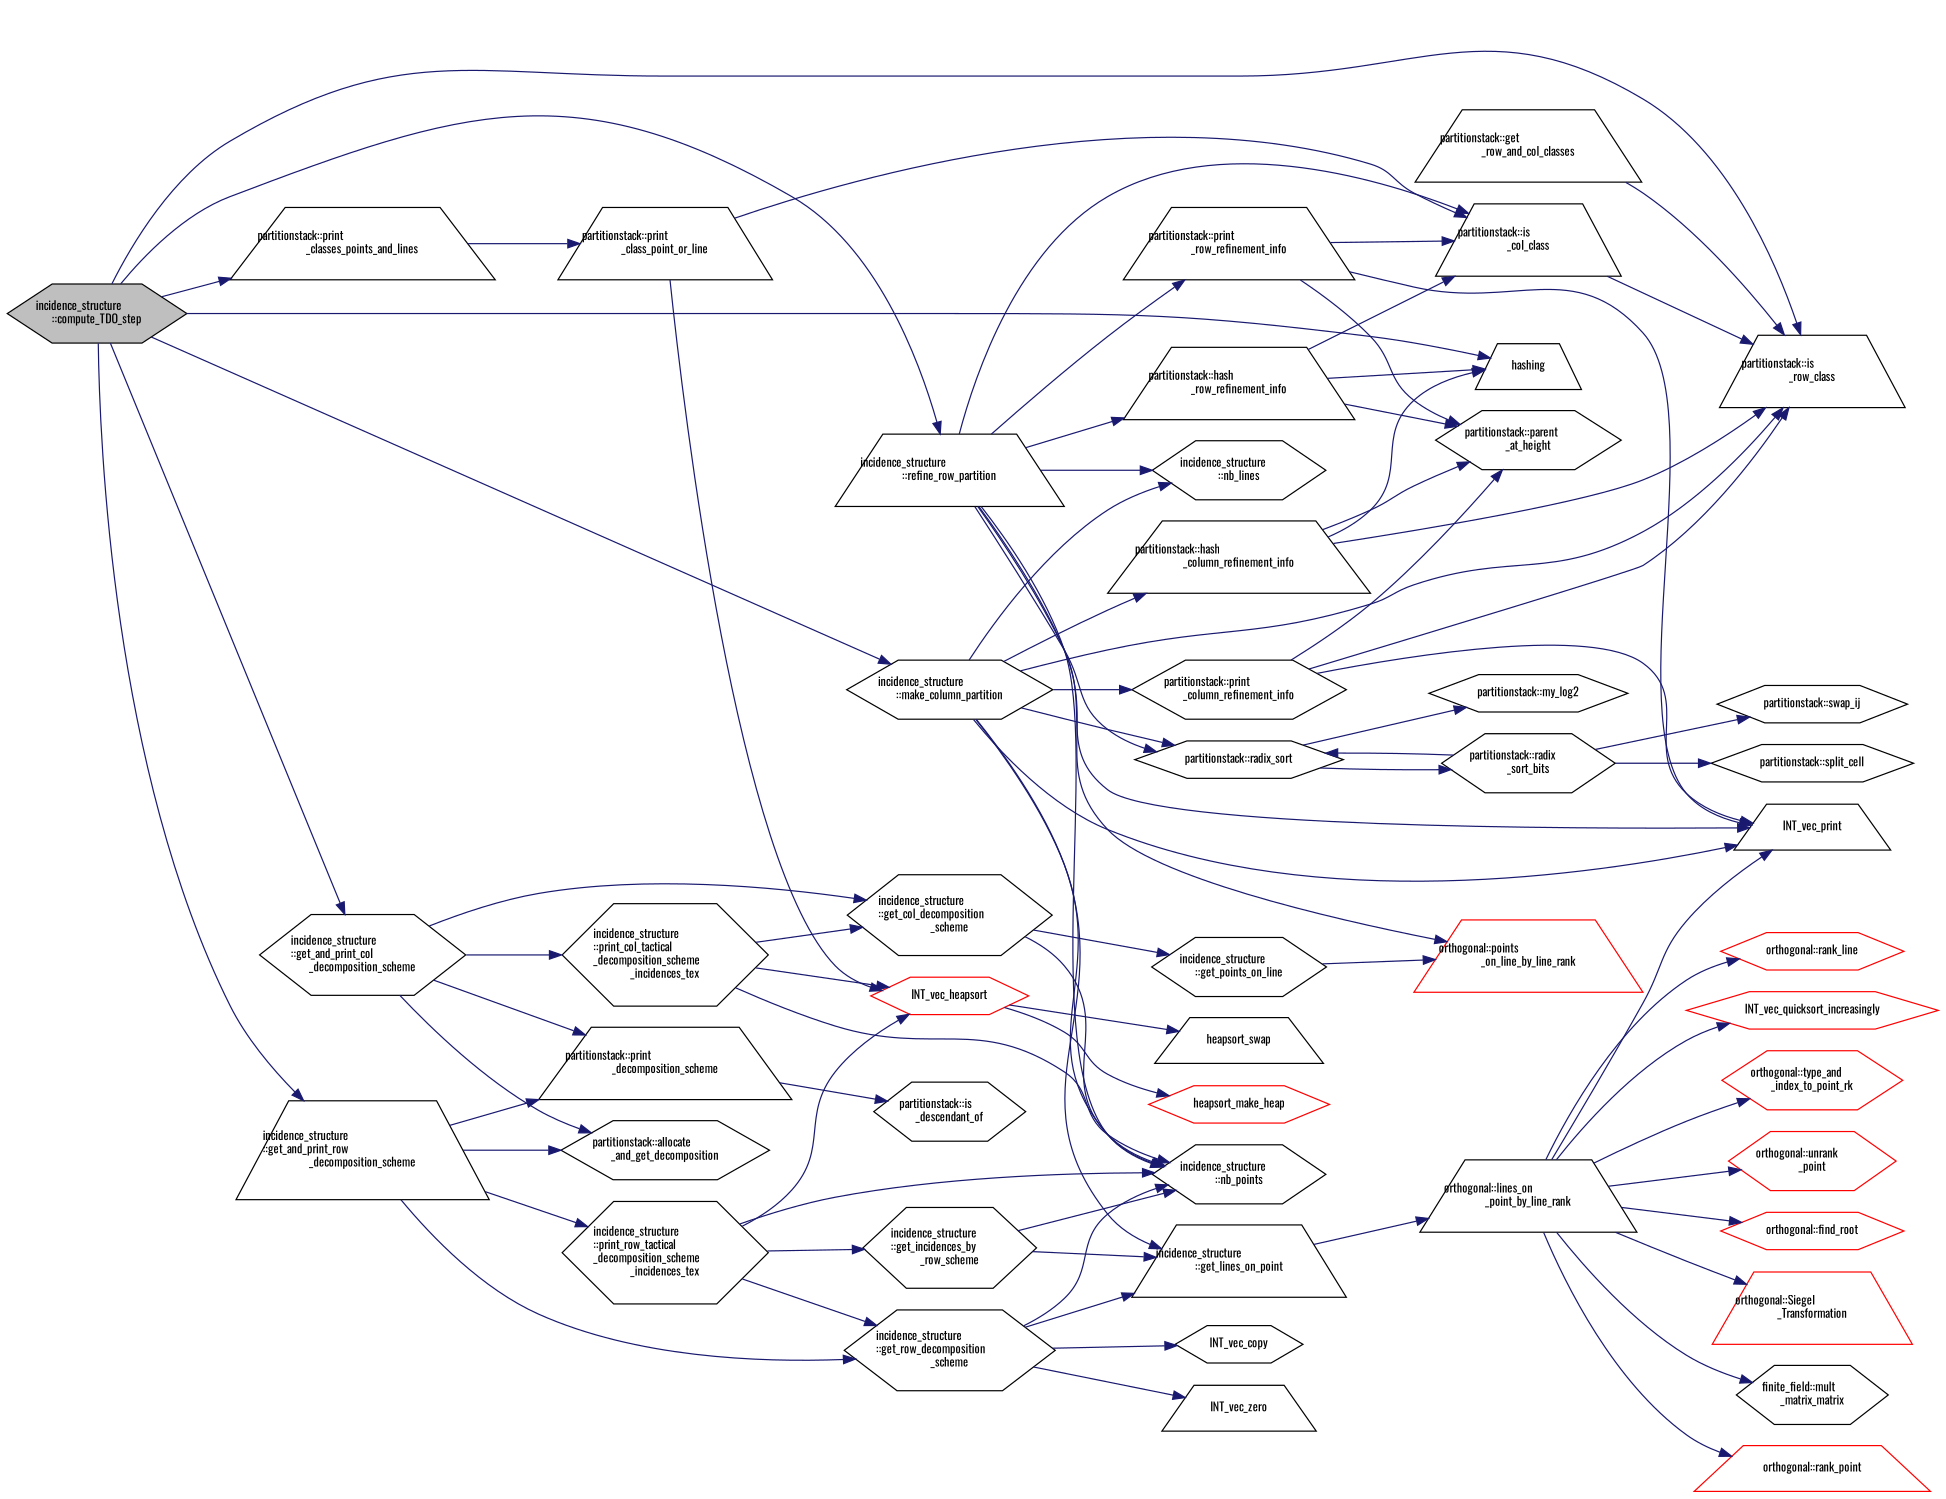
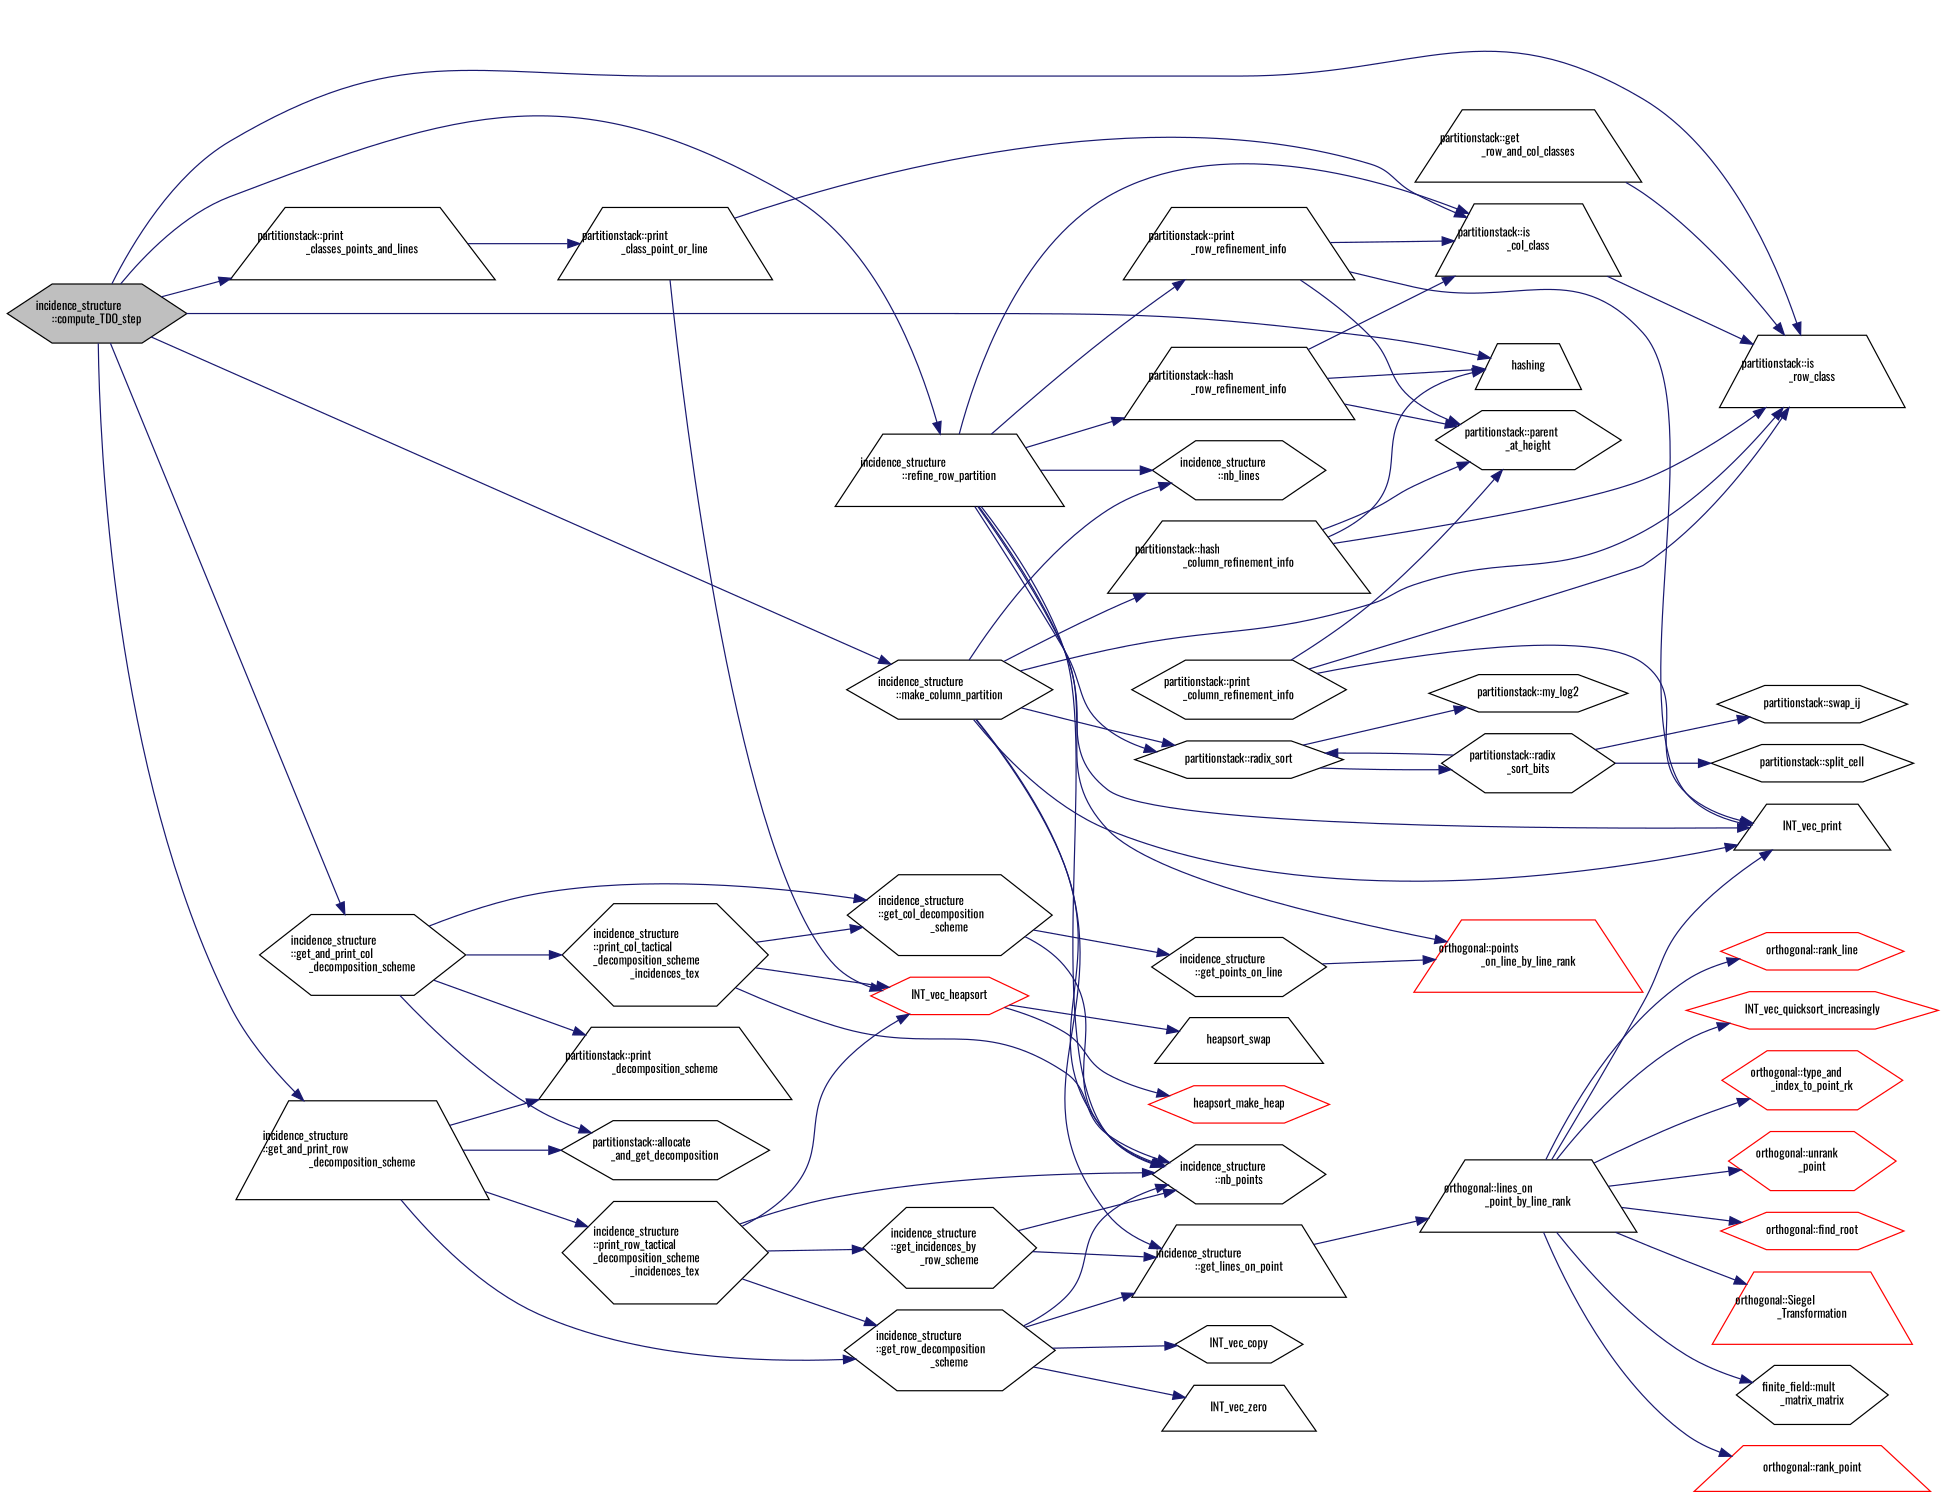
edge "incidence_structure ::make_column_partition" -> "partitionstack::print _column_refinement_info": removed
node "partitionstack::is _descendant_of": removed
